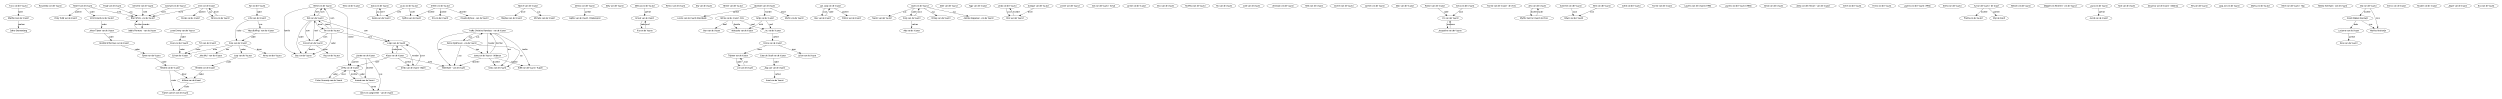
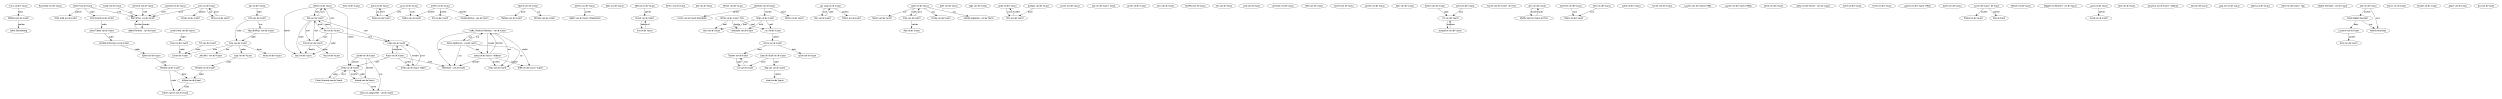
edge "Aartje van de Vuurst" -> "Brian van de Vuurst": added, label "neef"
edge "Ester de Graaf van de Vuurst" -> "Jan van de Vuurst": added, label "broer"
